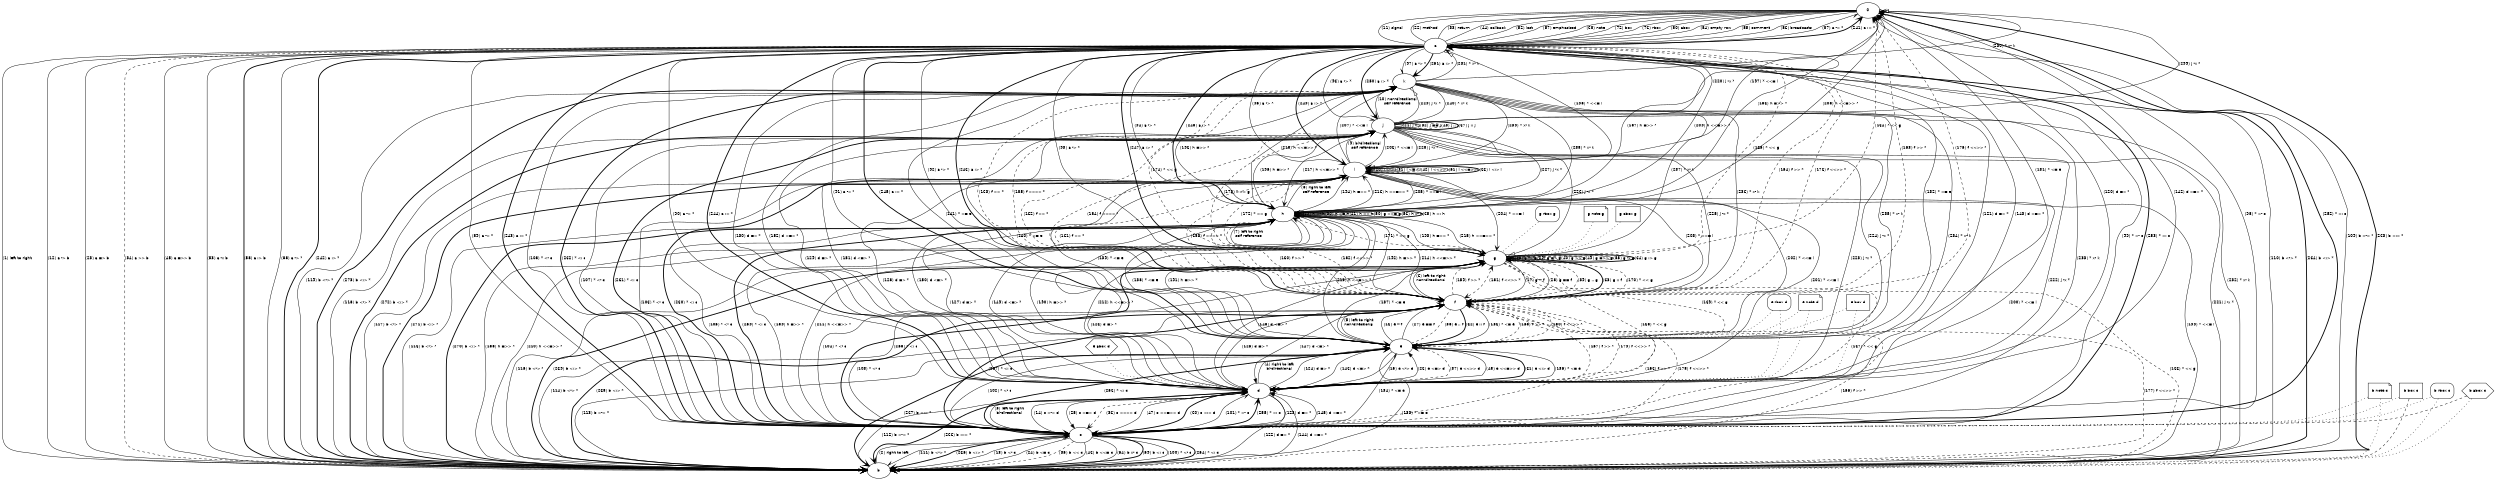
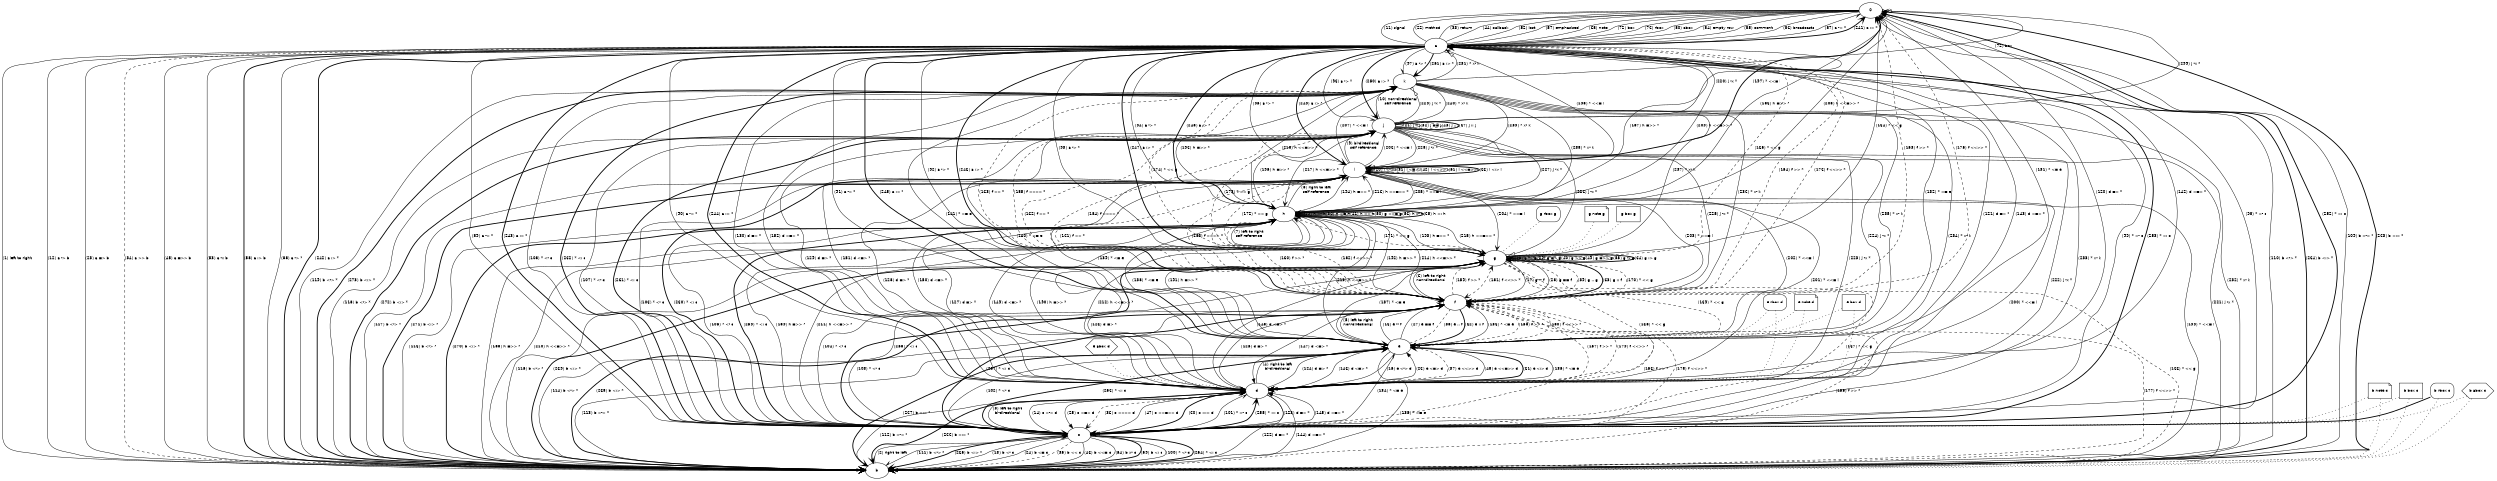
edge "0" -- "k": label "(230) * x- k" -> "(72) box"
edge "0" -- "i": style solid -> bold
node "g abox g": label "g abox g" -> "g box g"
edge "0" -- "g": style dashed -> solid
edge "b rbox c" -- "c": style dotted -> bold
edge "b abox c" -- "c": style dashed -> dotted
edge "b box c" -- "b": style dashed -> dotted
